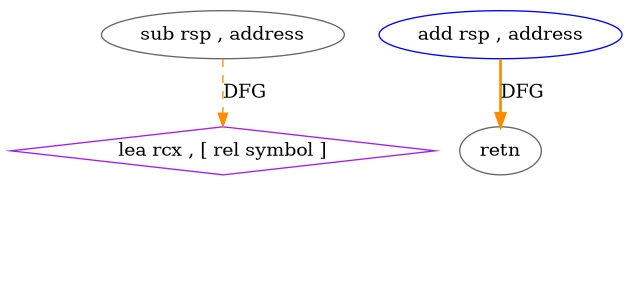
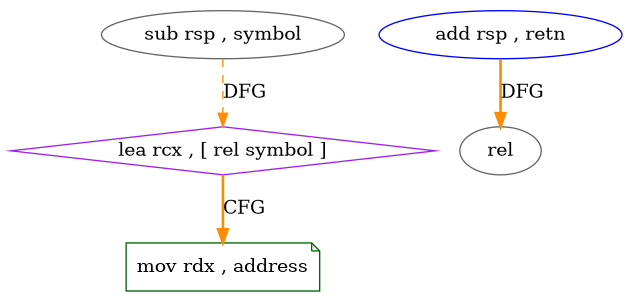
node "sub rsp , address": label "sub rsp , address" -> "sub rsp , symbol"
node "add rsp , address": label "add rsp , address" -> "add rsp , retn"
node "retn": label "retn" -> "rel"
node "mov rdx , address": added
